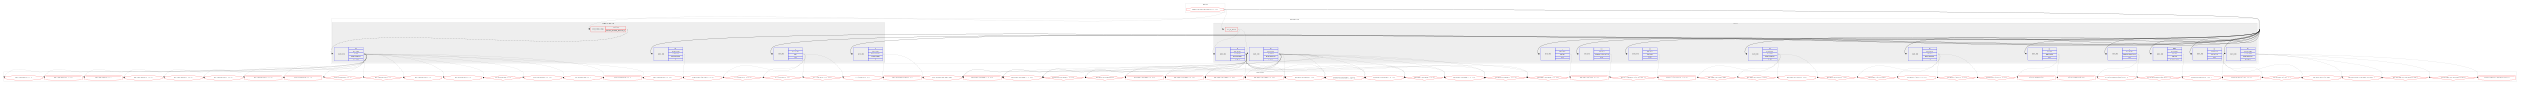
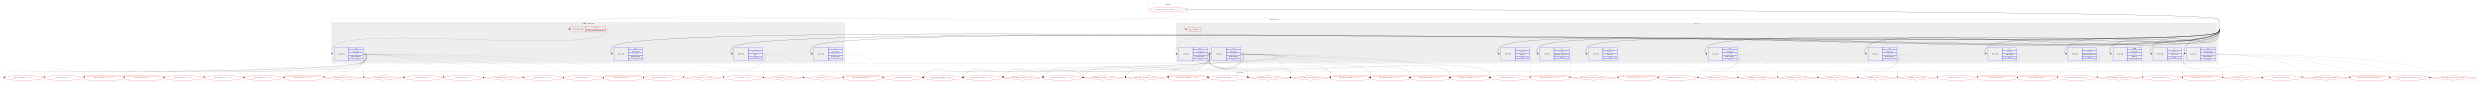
node "dev-lang/python-3.4.5-r1": removed
